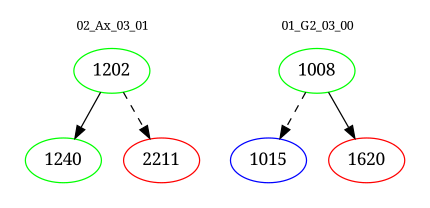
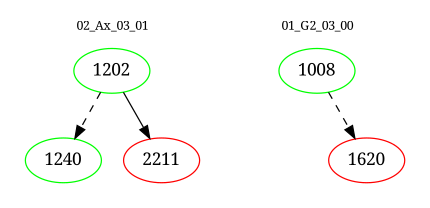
edge "1202" -> "1240": style solid -> dashed
edge "1202" -> "2211": style dashed -> solid
edge "1008" -> "1620": style solid -> dashed
node "1015": removed
